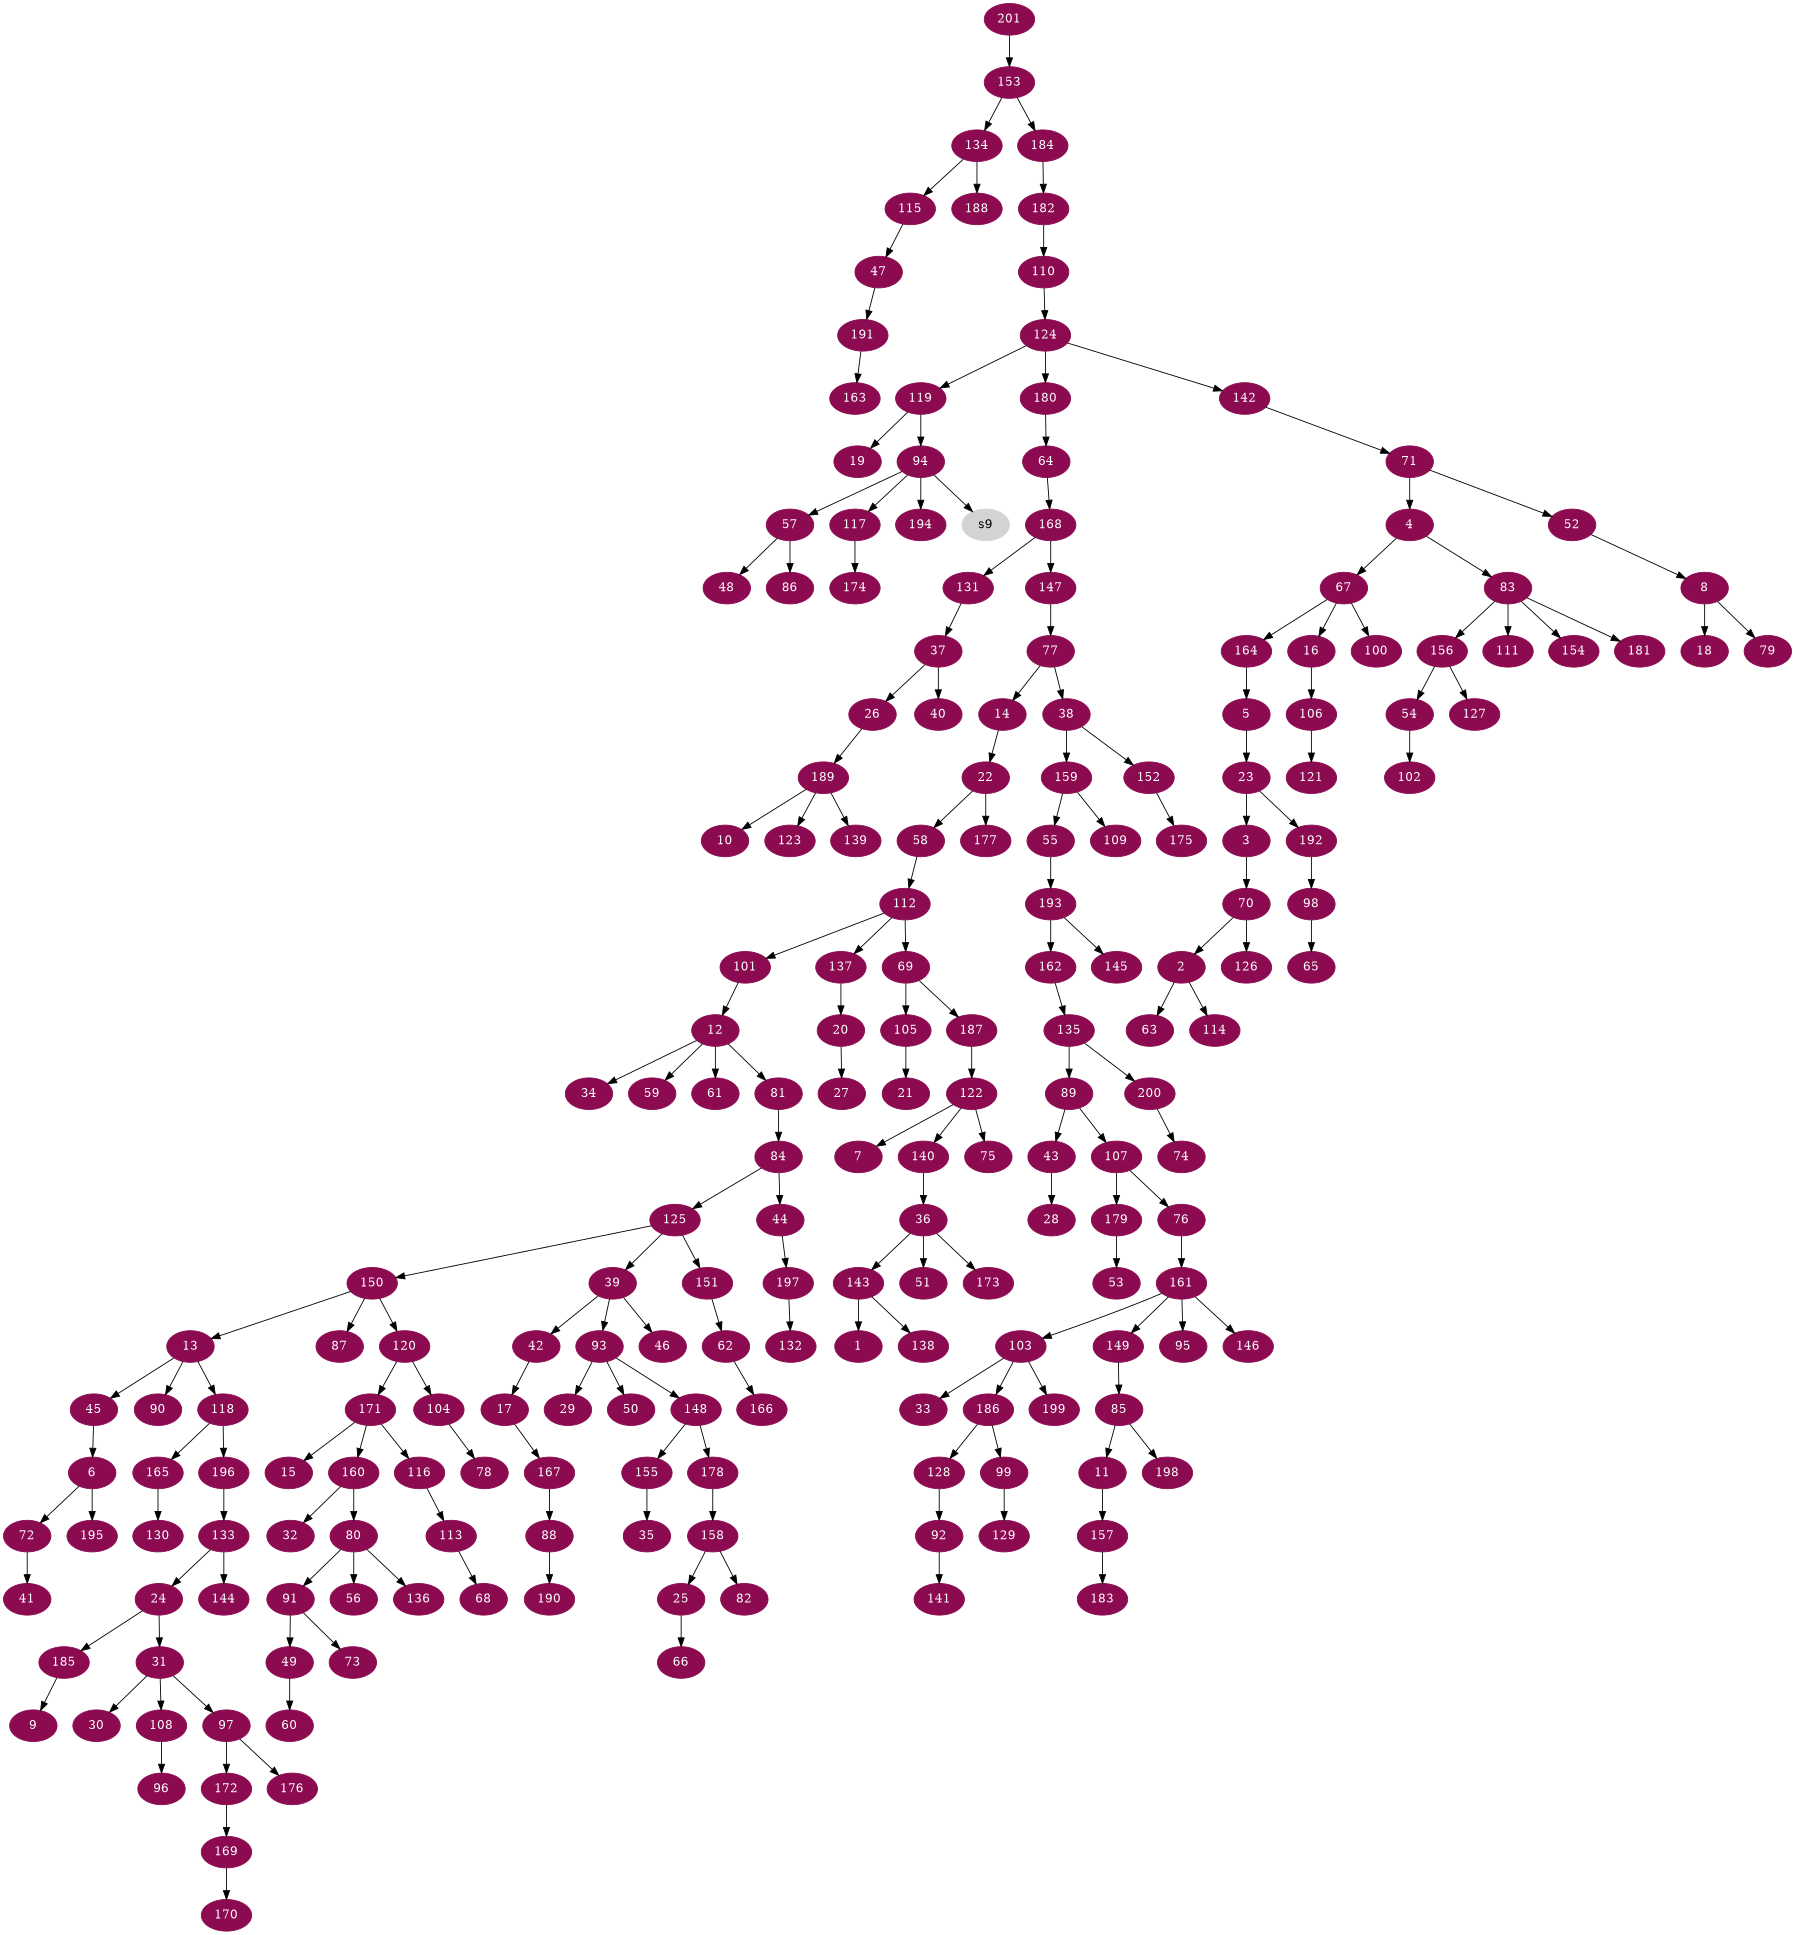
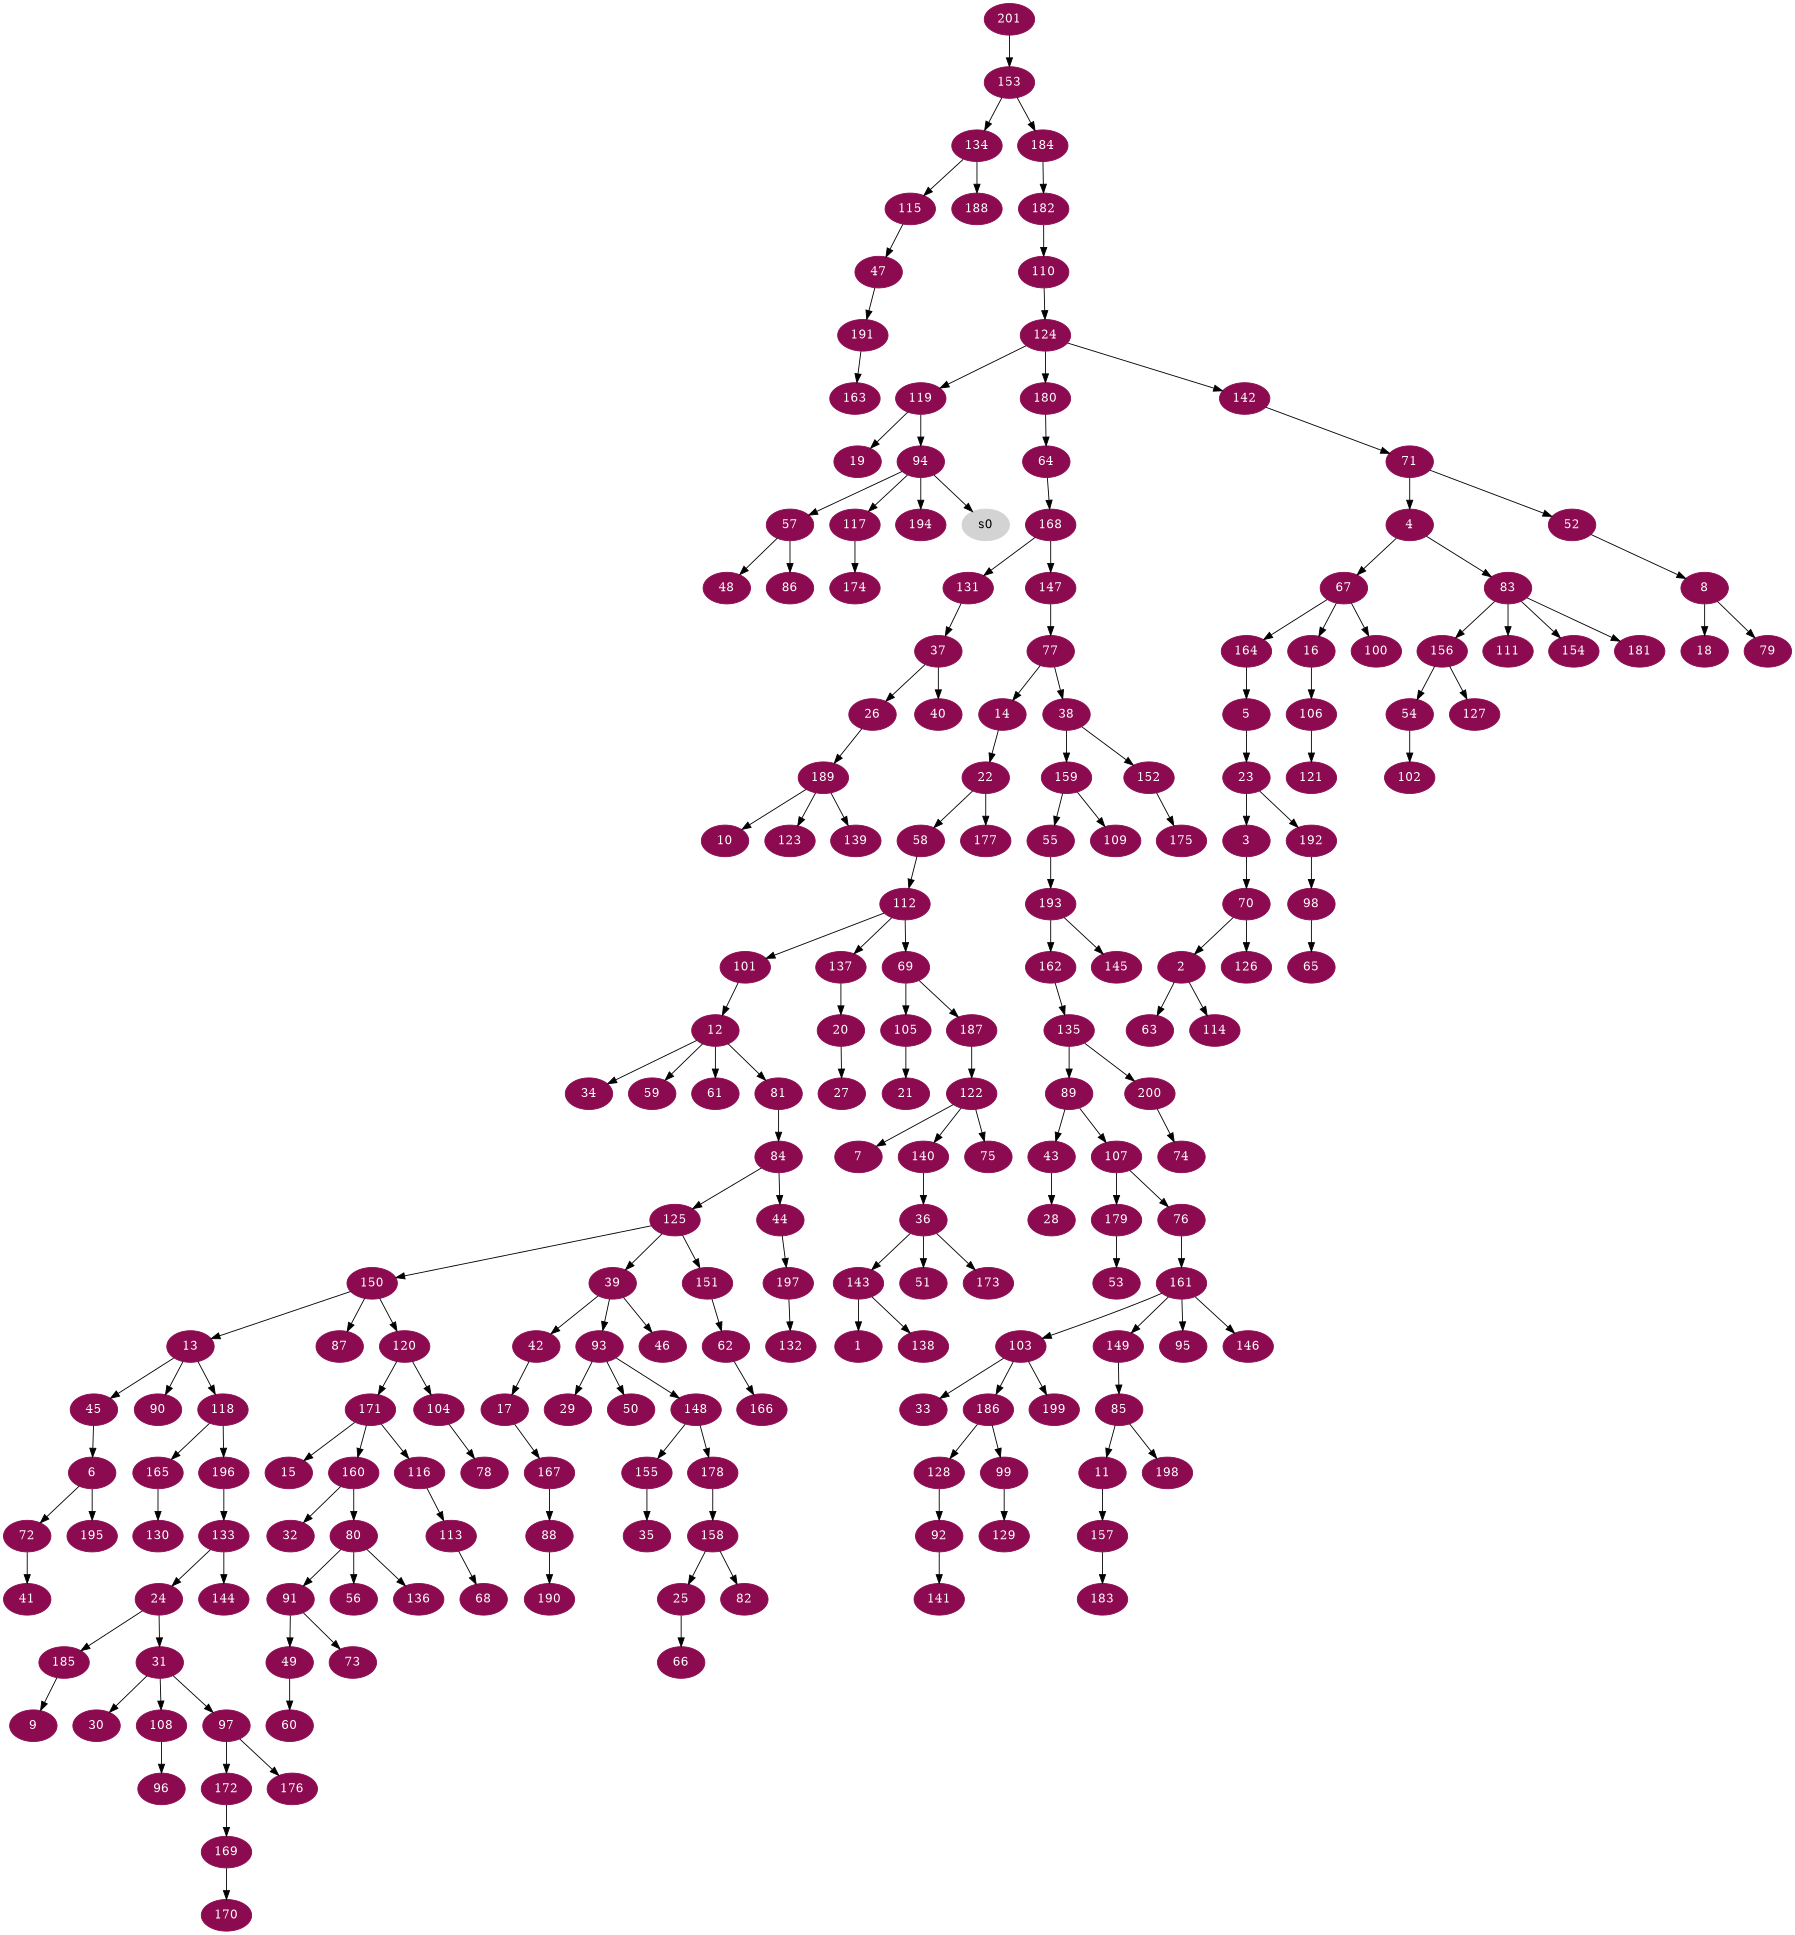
node "s9": label "s9" -> "s0"
